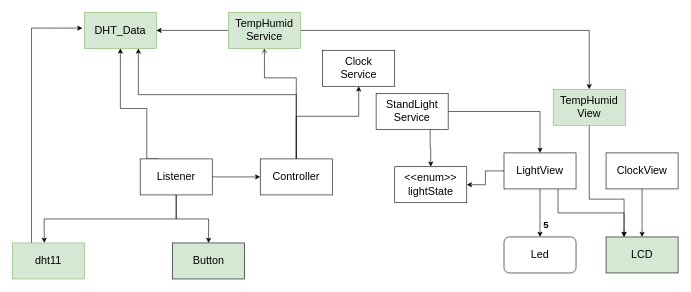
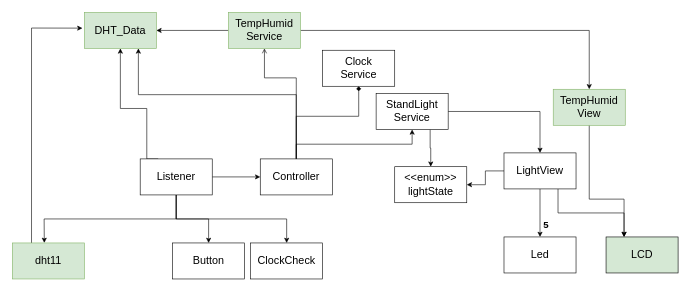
edge "Controller" -> "Clock Service": arrowhead classic -> diamond
edge "Controller" -> "StandLight Service": added
node "ClockView": removed
edge "Listener" -> "ClockCheck": added
edge "ClockView" -> "LCD": removed
node "Led": shape rounded rectangle -> rectangle
node "Button": fillcolor #d5e8d4 -> #ffffff
node "ClockCheck": added
